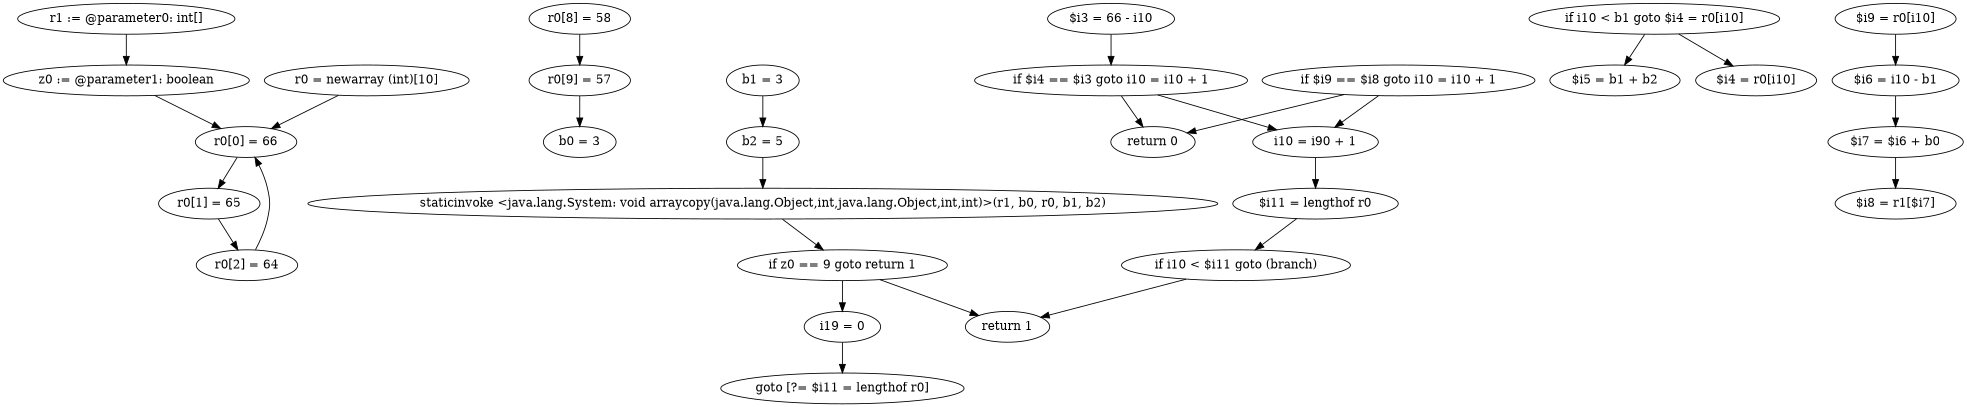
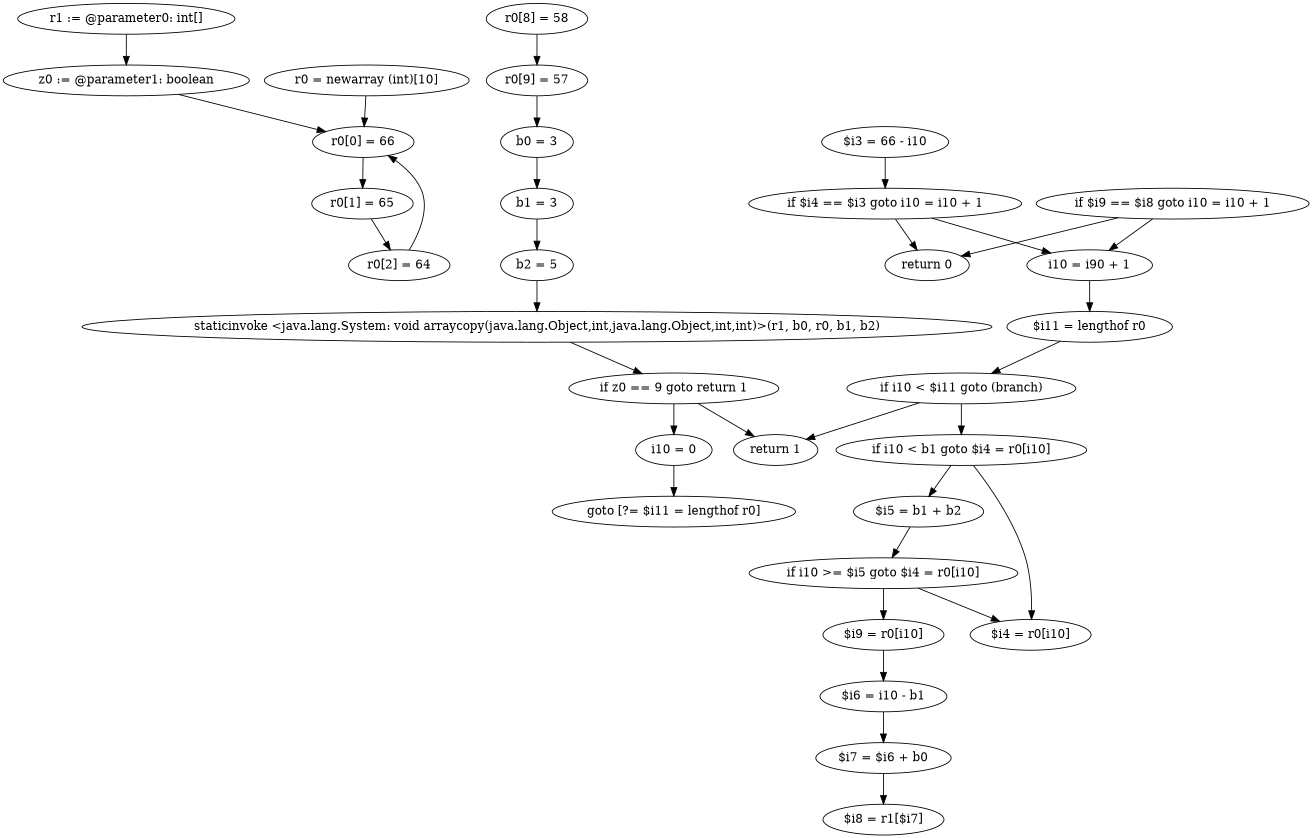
edge "b0 = 3" -> "b1 = 3": added
node "i19 = 0": label "i19 = 0" -> "i10 = 0"
edge "if i10 < $i11 goto (branch)" -> "if i10 < b1 goto $i4 = r0[i10]": added
node "if i10 >= $i5 goto $i4 = r0[i10]": added
